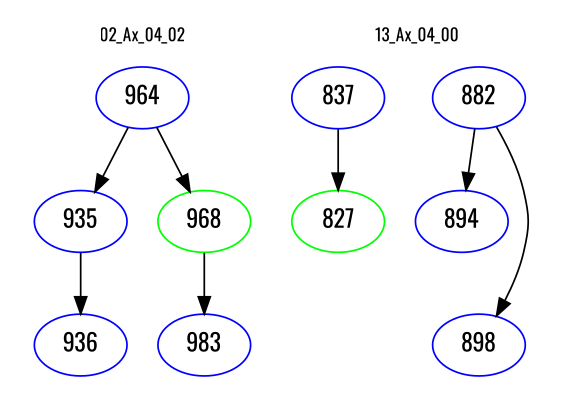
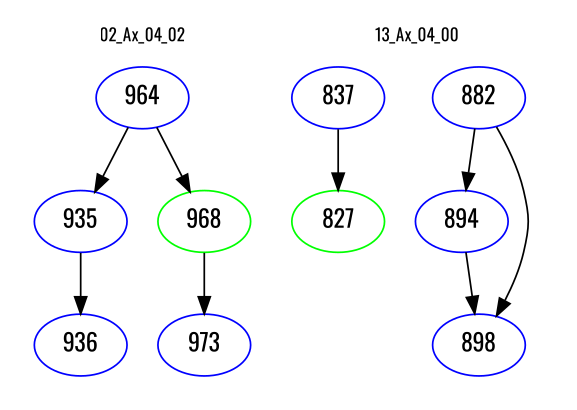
edge "894" -> "898": added
node "983": label "983" -> "973"
